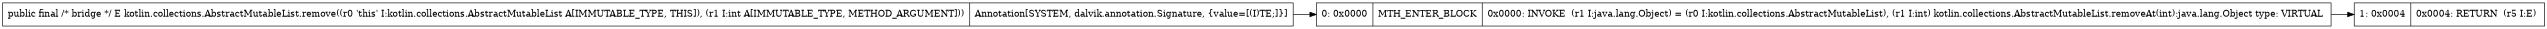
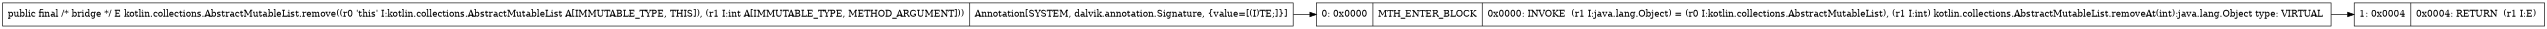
node "1: 0x0004": text "0x0004: RETURN  (r5 I:E)" -> "0x0004: RETURN  (r1 I:E)"
